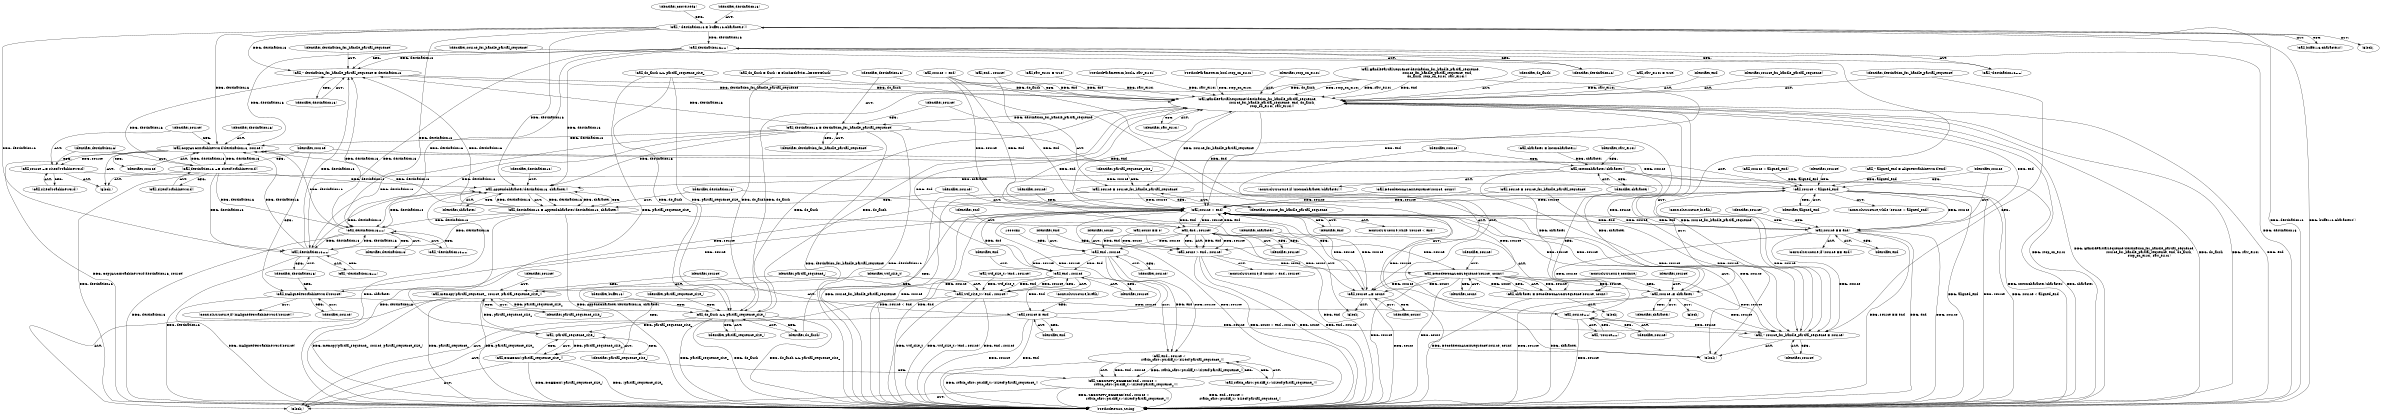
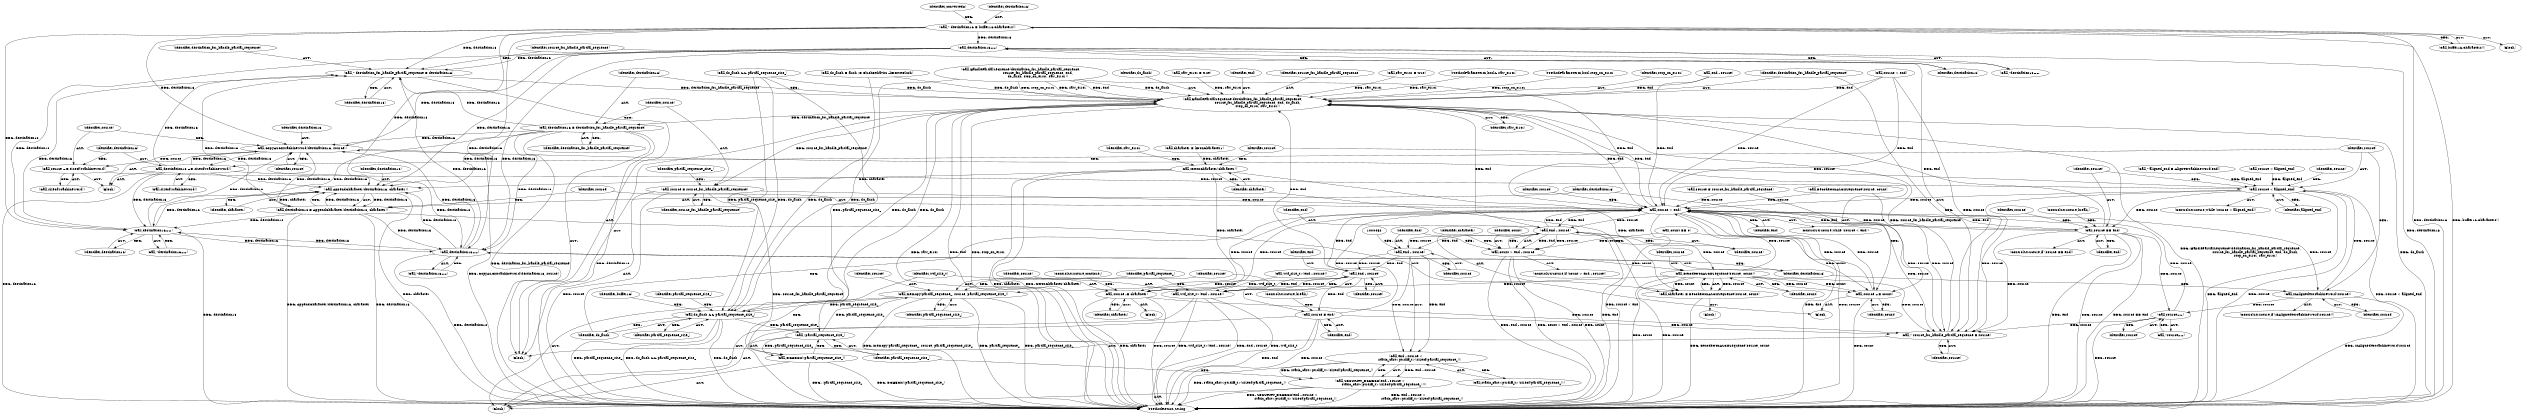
node "(ControlStructure,if (IsNonCharacter(character)))": removed
